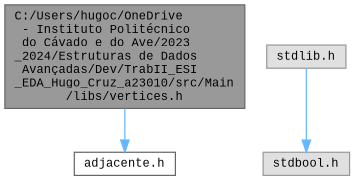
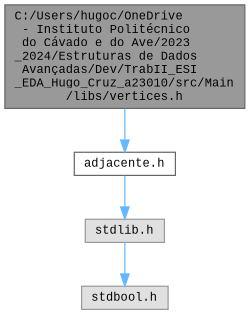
edge "adjacente.h" -> "stdlib.h": added
